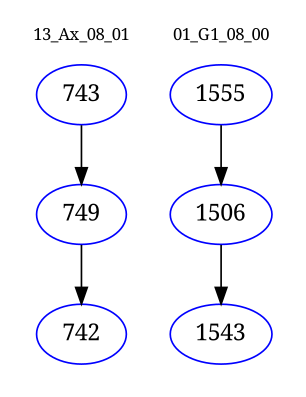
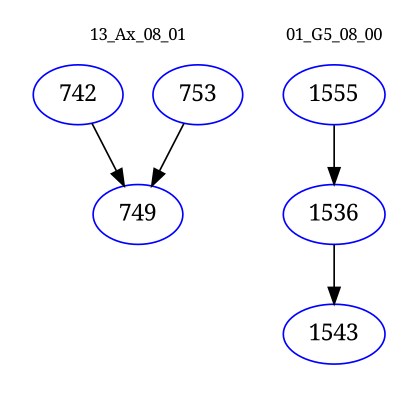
cluster "01_G1_08_00": label "01_G1_08_00" -> "01_G5_08_00"
node "743": label "743" -> "753"
node "1506": label "1506" -> "1536"
edge "749" -> "742": reversed
